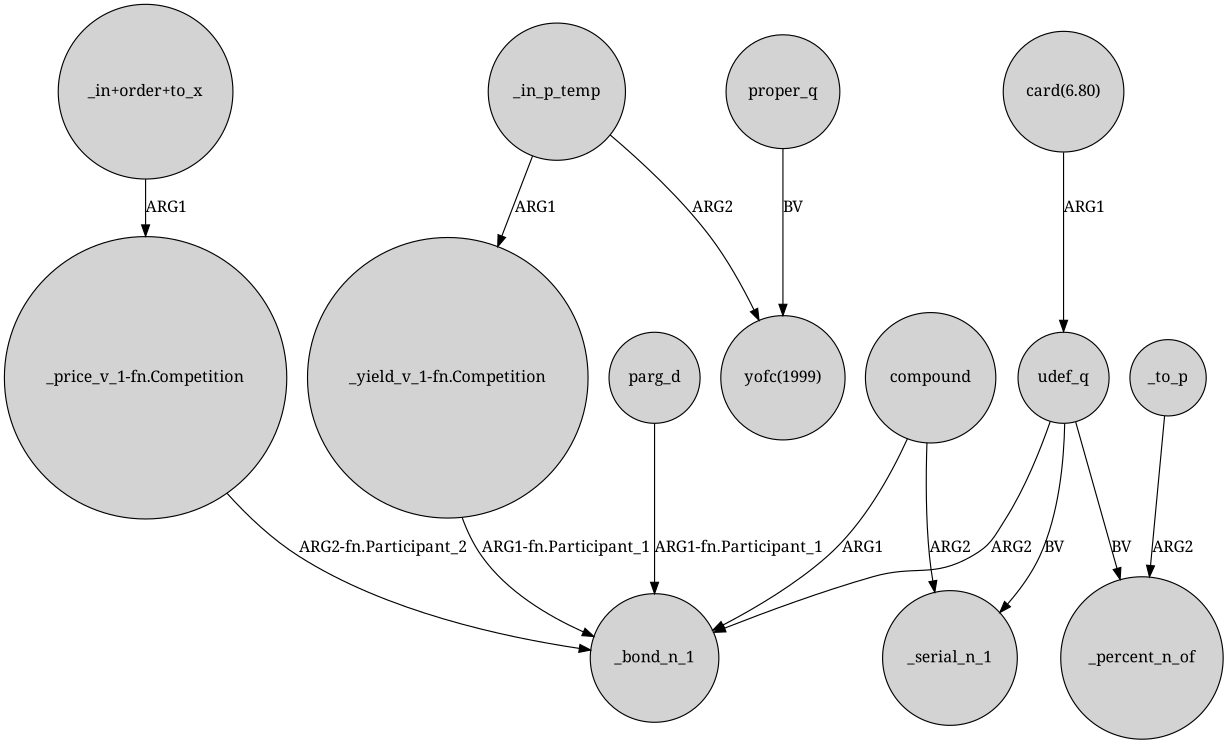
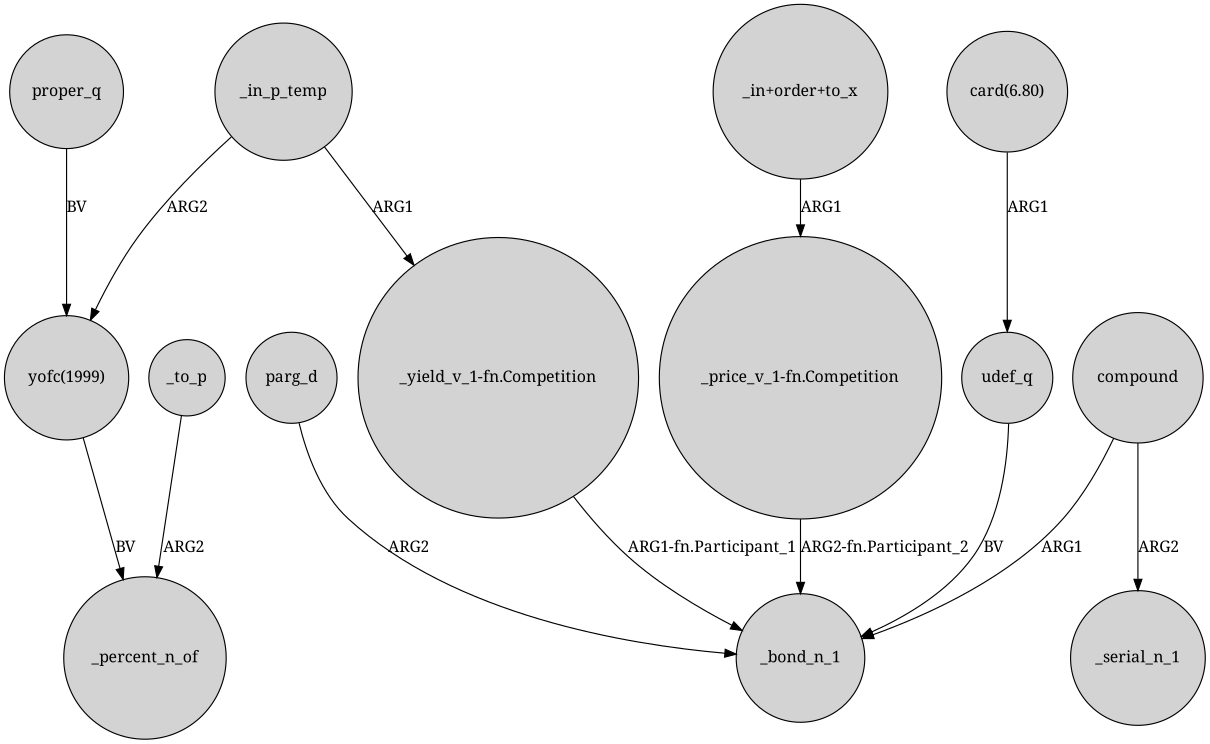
edge "udef_q" -> "_percent_n_of": now "yofc(1999)" -> "_percent_n_of"
edge "udef_q" -> "_serial_n_1": removed, label "BV"
edge "parg_d" -> "_bond_n_1": label "ARG1-fn.Participant_1" -> "ARG2"
edge "udef_q" -> "_bond_n_1": label "ARG2" -> "BV"
